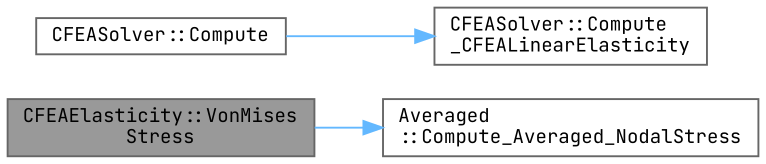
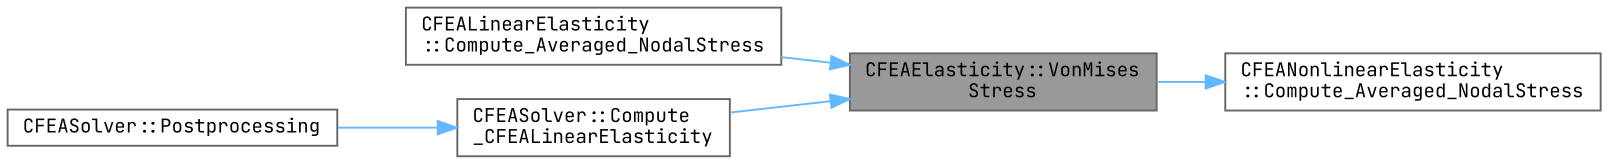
node "CFEASolver::Compute": label "CFEASolver::Compute" -> "CFEASolver::Postprocessing"
node "CFEALinearElasticity ::Compute_Averaged_NodalStress": added
edge "CFEASolver::Compute _CFEALinearElasticity" -> "CFEAElasticity::VonMises Stress": added
node "Averaged ::Compute_Averaged_NodalStress": label "Averaged ::Compute_Averaged_NodalStress" -> "CFEANonlinearElasticity ::Compute_Averaged_NodalStress"
